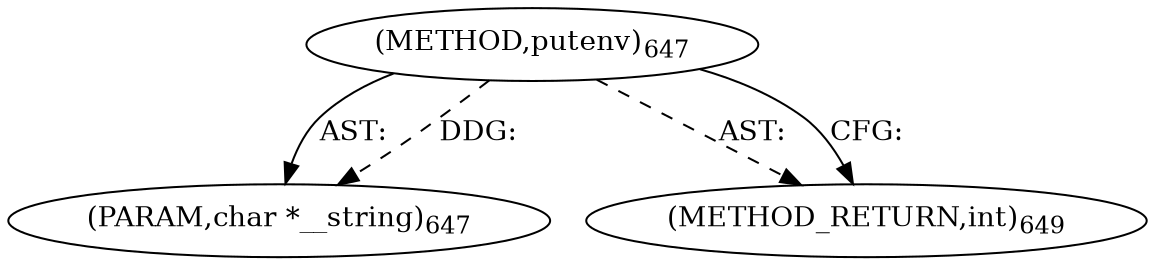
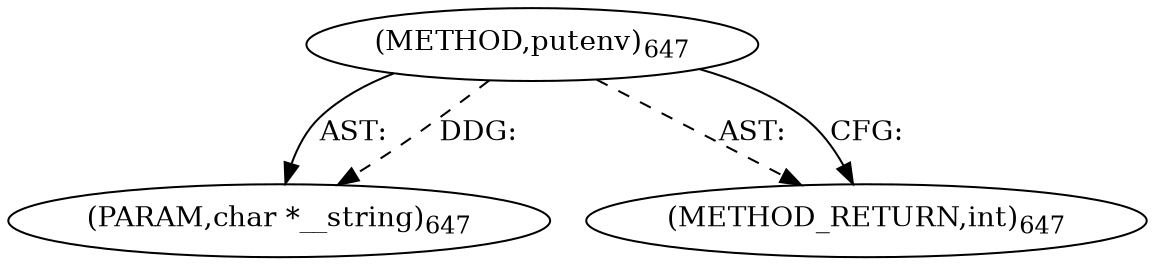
node "(METHOD_RETURN,int)": text "649" -> "647"
